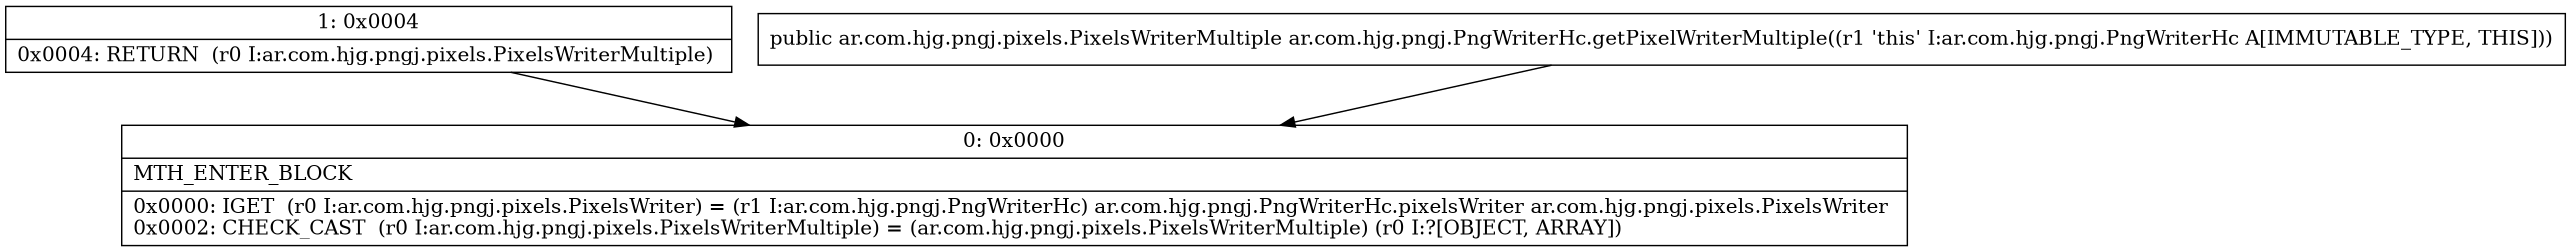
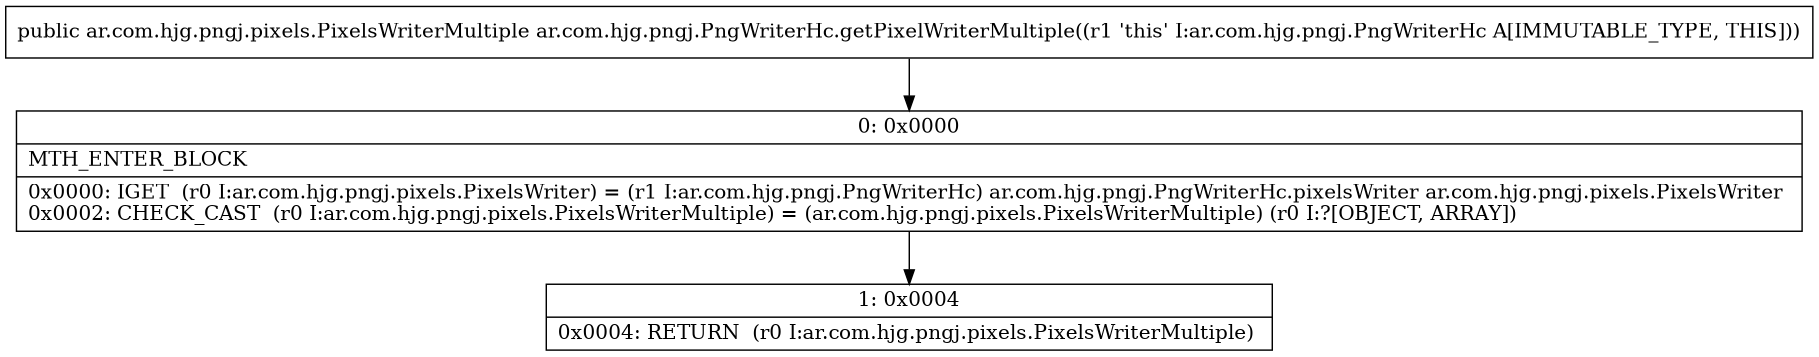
edge "1: 0x0004" -> "0: 0x0000": reversed
